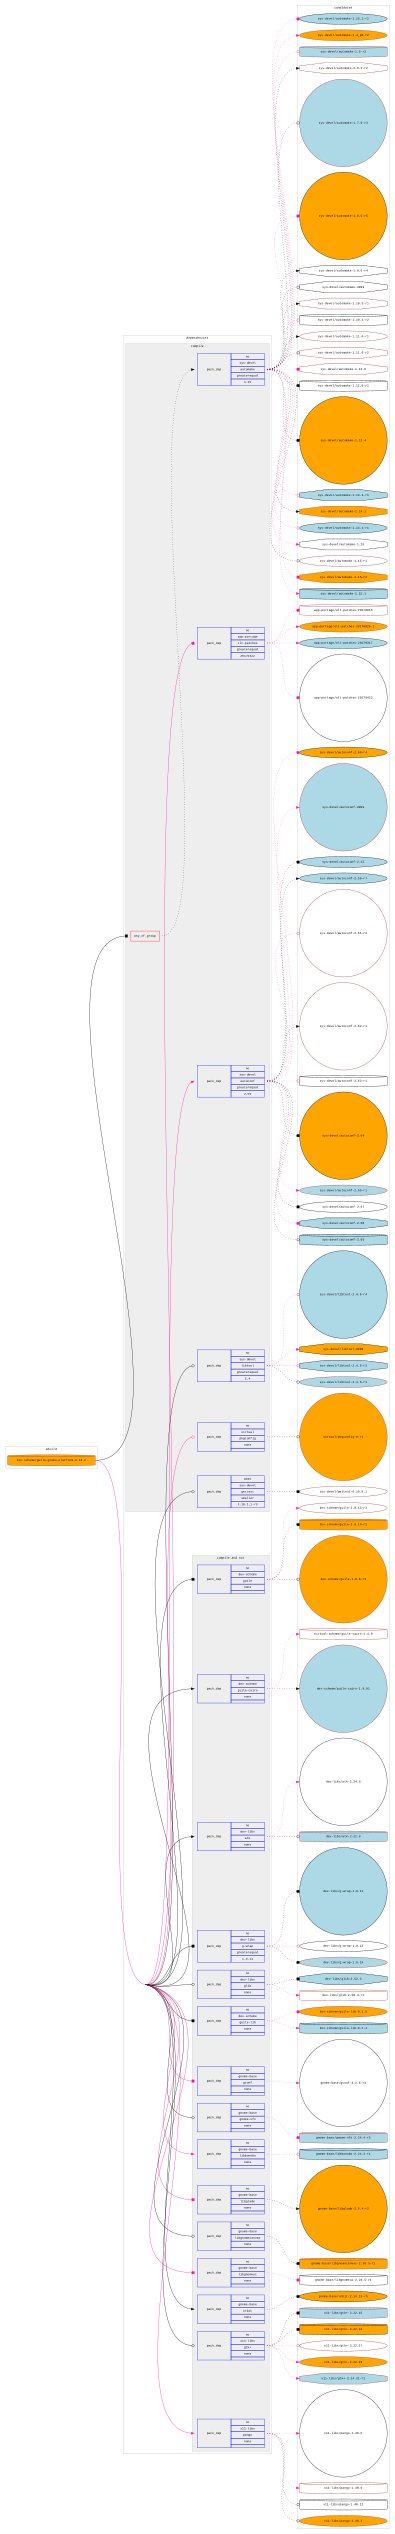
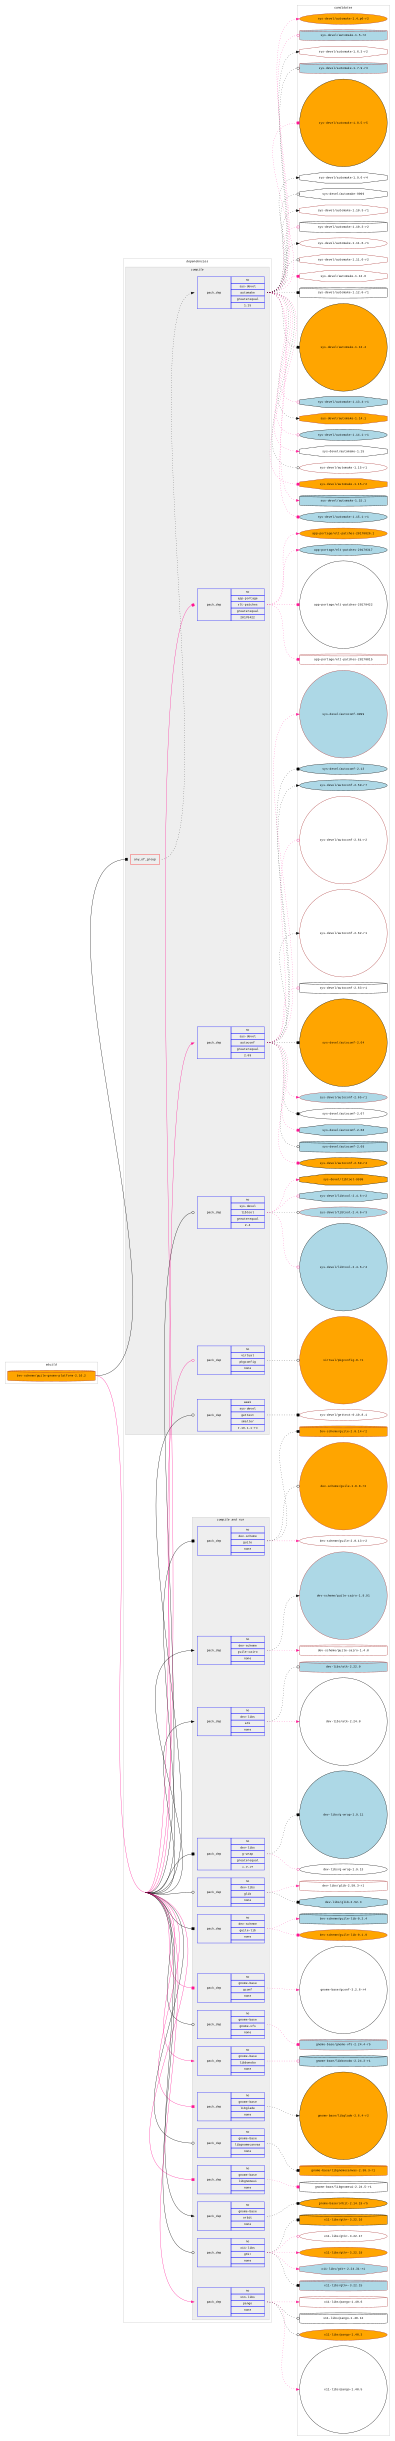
node "sys-devel/automake-1.7.9-r3": shape circle -> cylinder
node "virtual-scheme/guile-cairo-1.4.0": label "virtual-scheme/guile-cairo-1.4.0" -> "dev-scheme/guile-cairo-1.4.0"
node "dev-libs/g-wrap-1.9.14": removed
